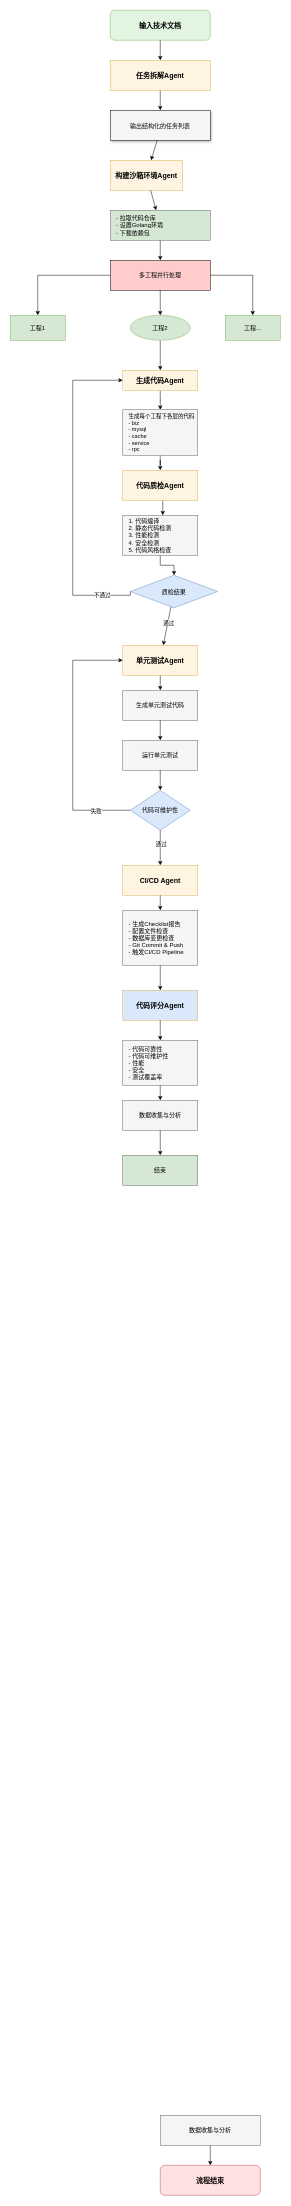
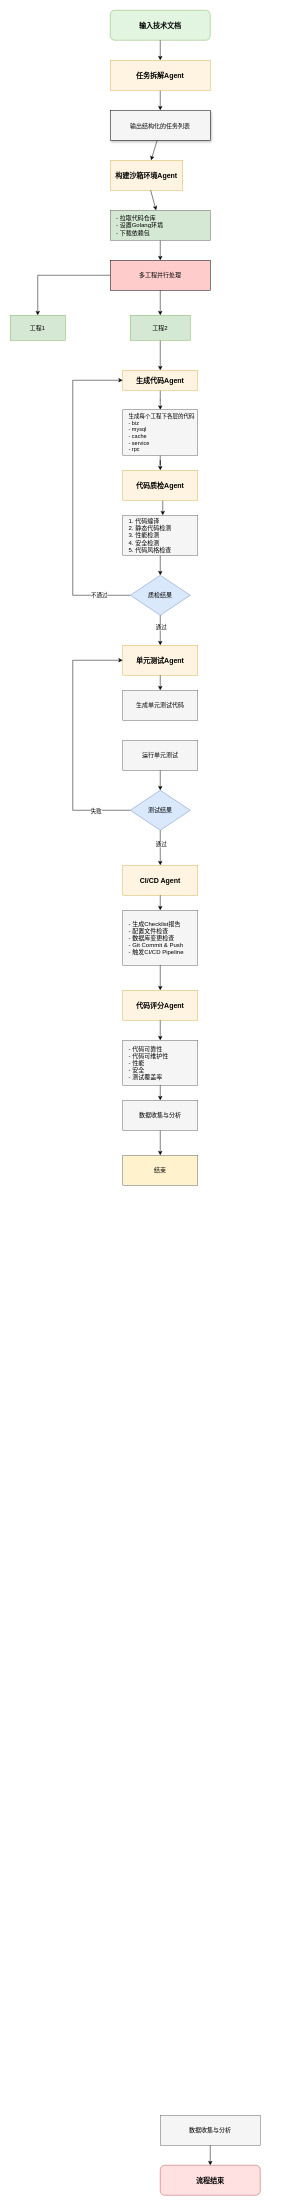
edge "多工程并行处理" -> "工程...": removed
node "工程2": shape ellipse -> rectangle
node "工程...": removed
node "质检结果": size 88x33 -> 60x40
edge "生成单元测试代码" -> "运行单元测试": removed
node "代码可维护性": label "代码可维护性" -> "测试结果"
node "代码评分Agent": fillcolor #dae8fc -> #fff4e1
node "结束": fillcolor #d5e8d4 -> #fff2cc
